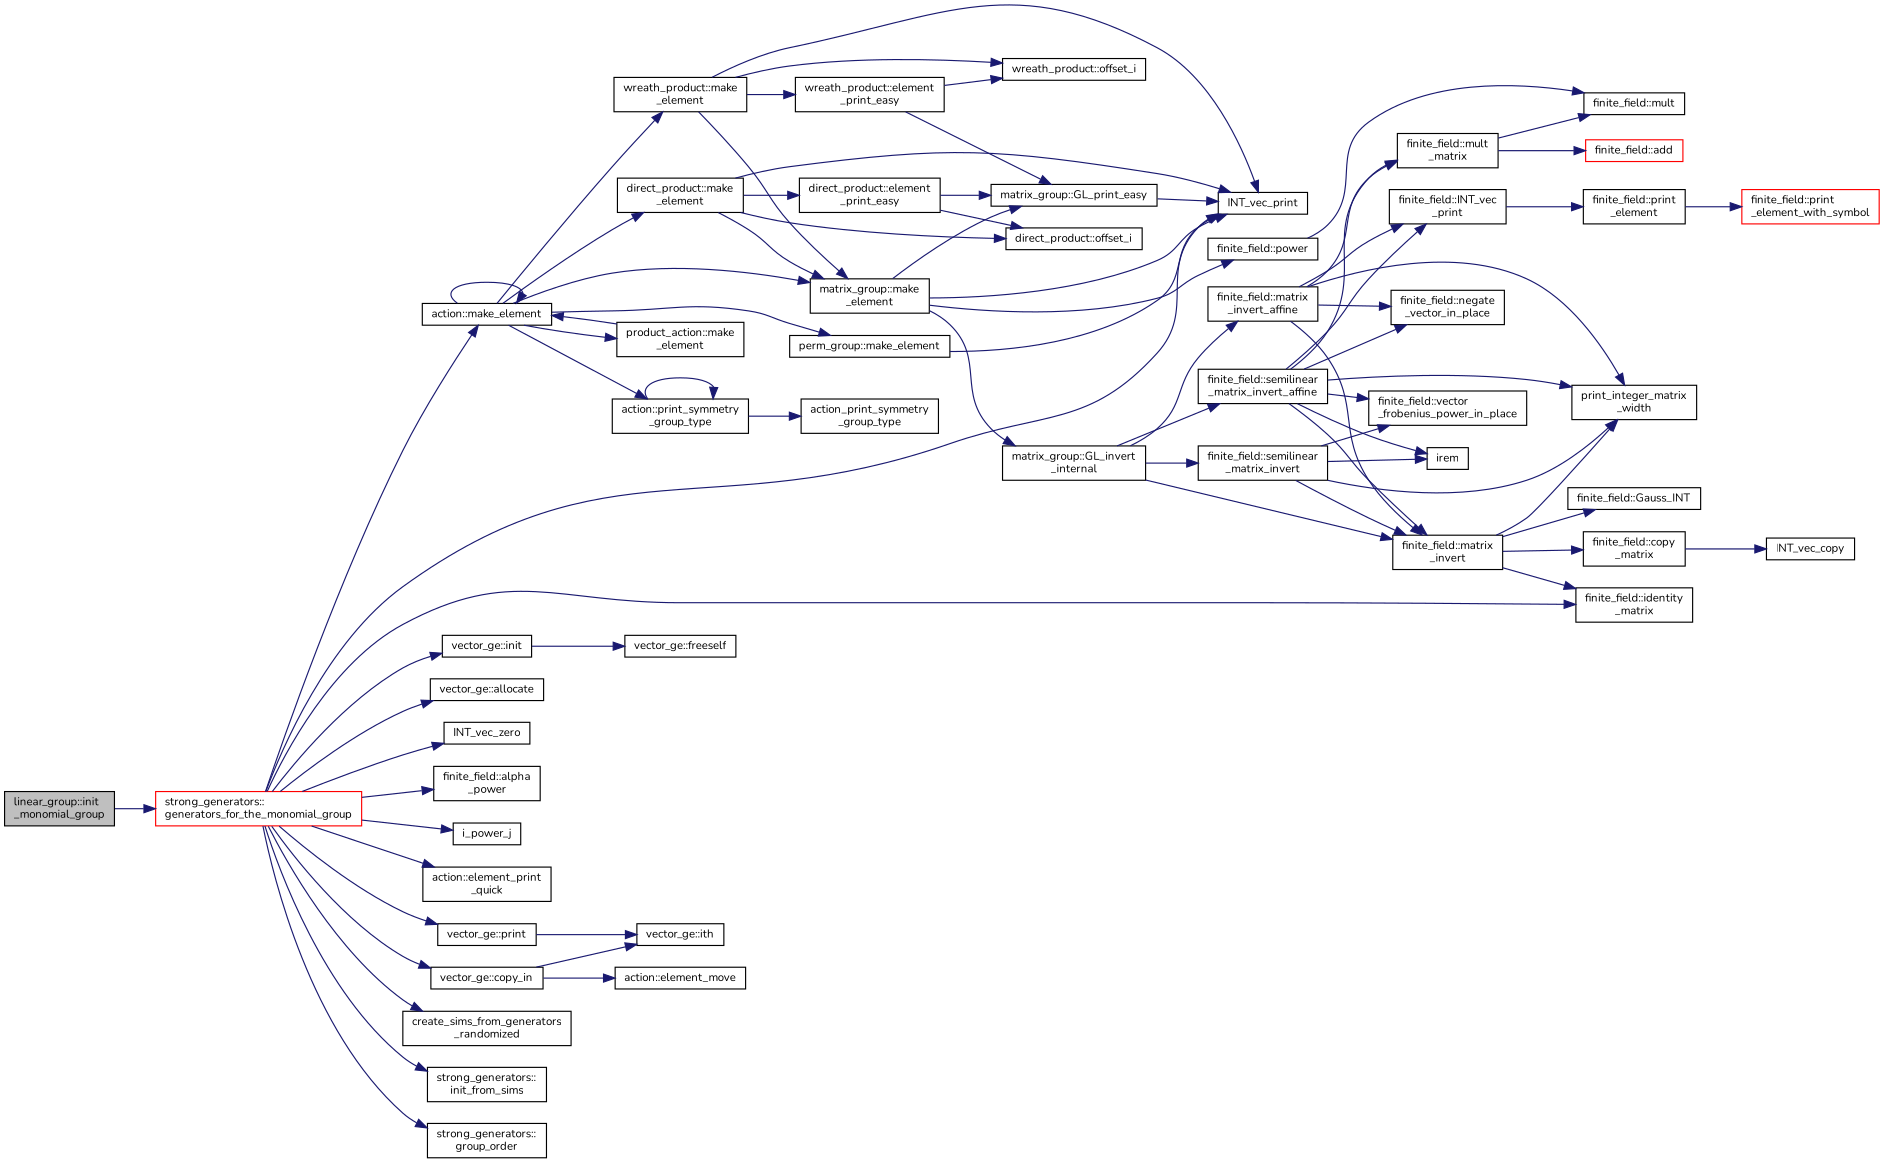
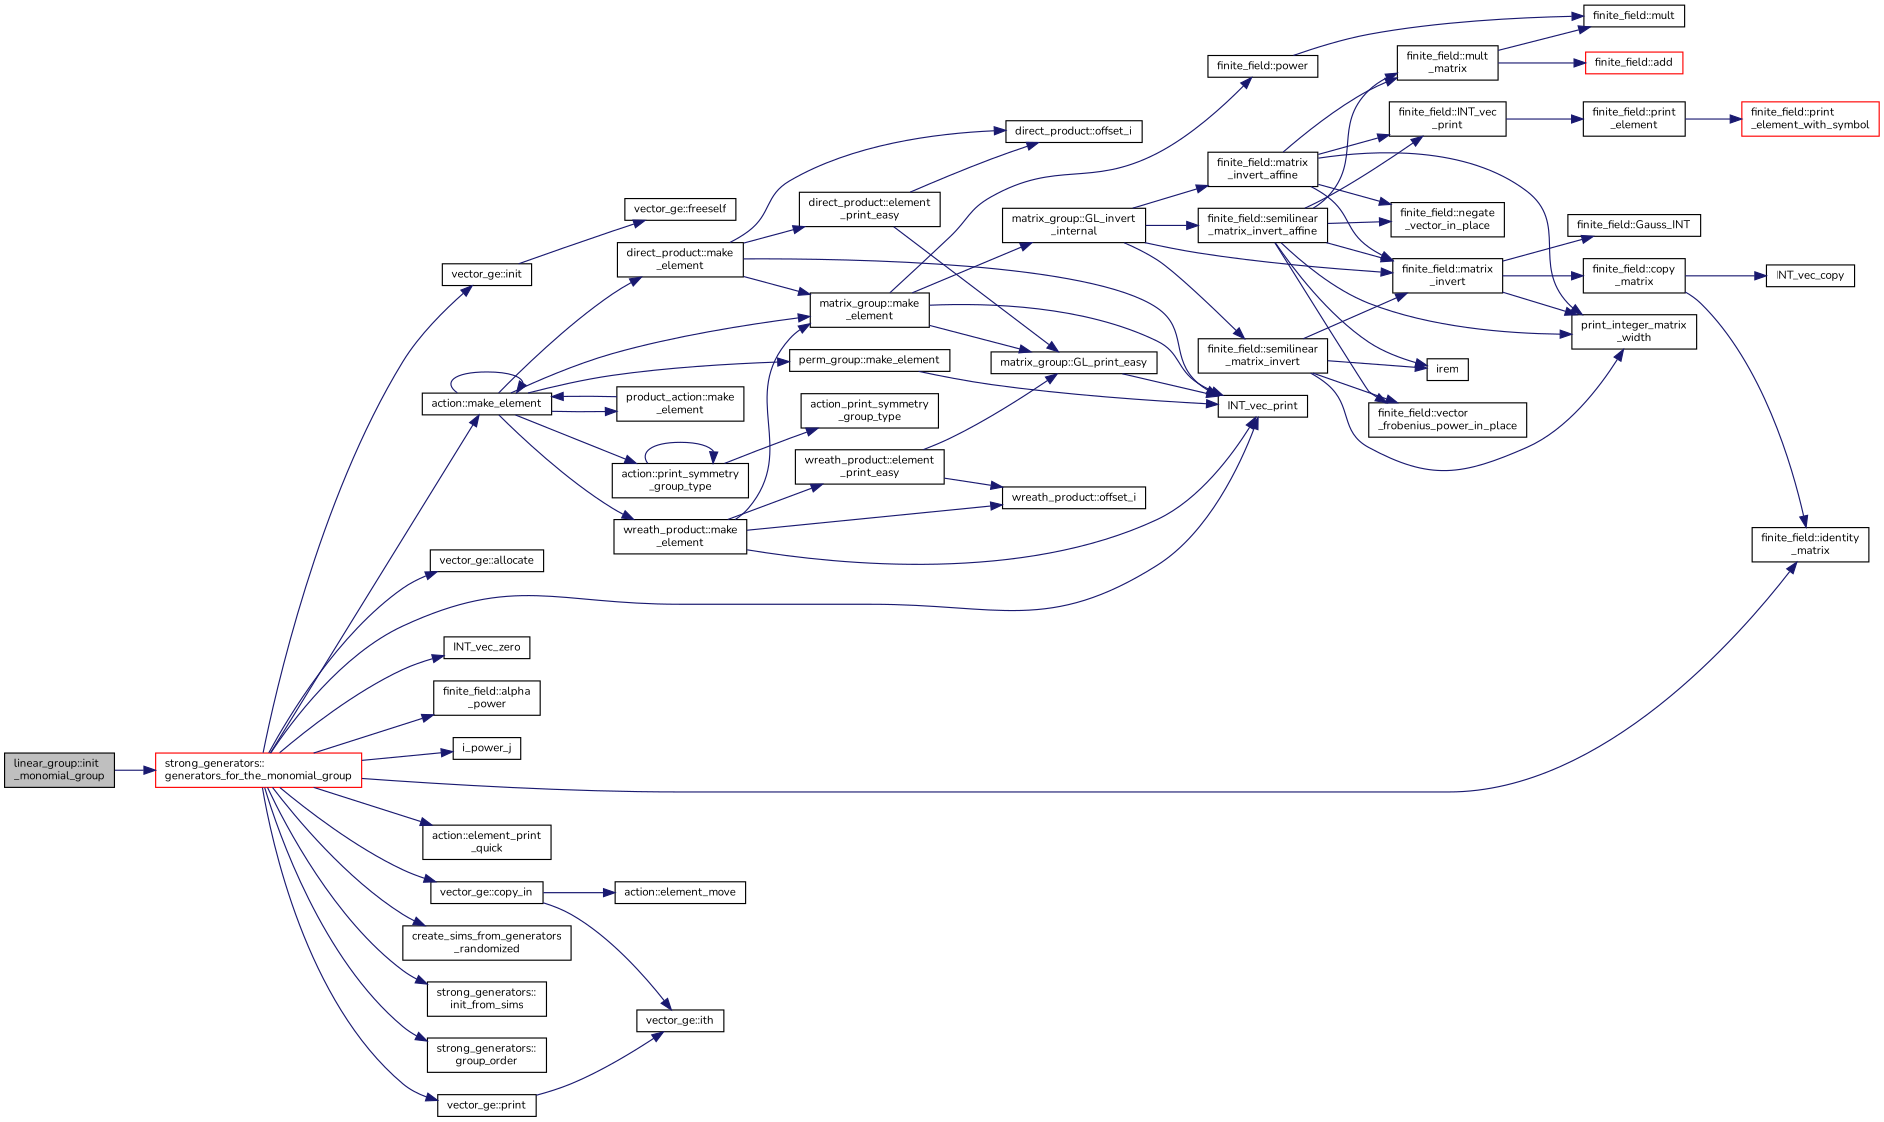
edge "finite_field::matrix _invert" -> "finite_field::identity _matrix": now "finite_field::copy _matrix" -> "finite_field::identity _matrix"
